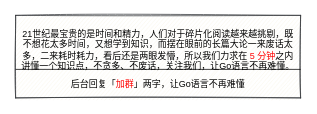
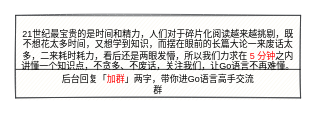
node "后台回复「加群」两字，让Go语言不再难懂": label "后台回复「加群」两字，让Go语言不再难懂" -> "后台回复「加群」两字，带你进Go语言高手交流群"
